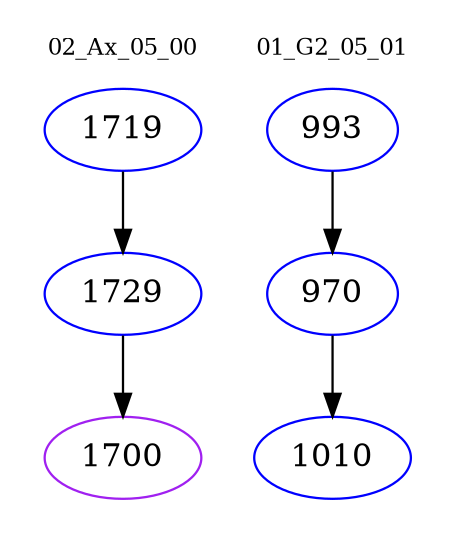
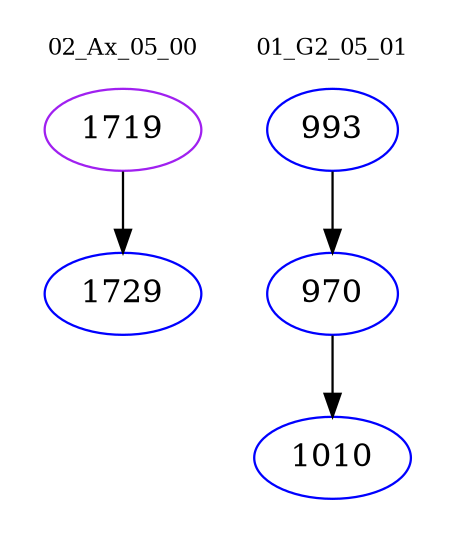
node "1719": color blue -> purple
node "1700": removed
